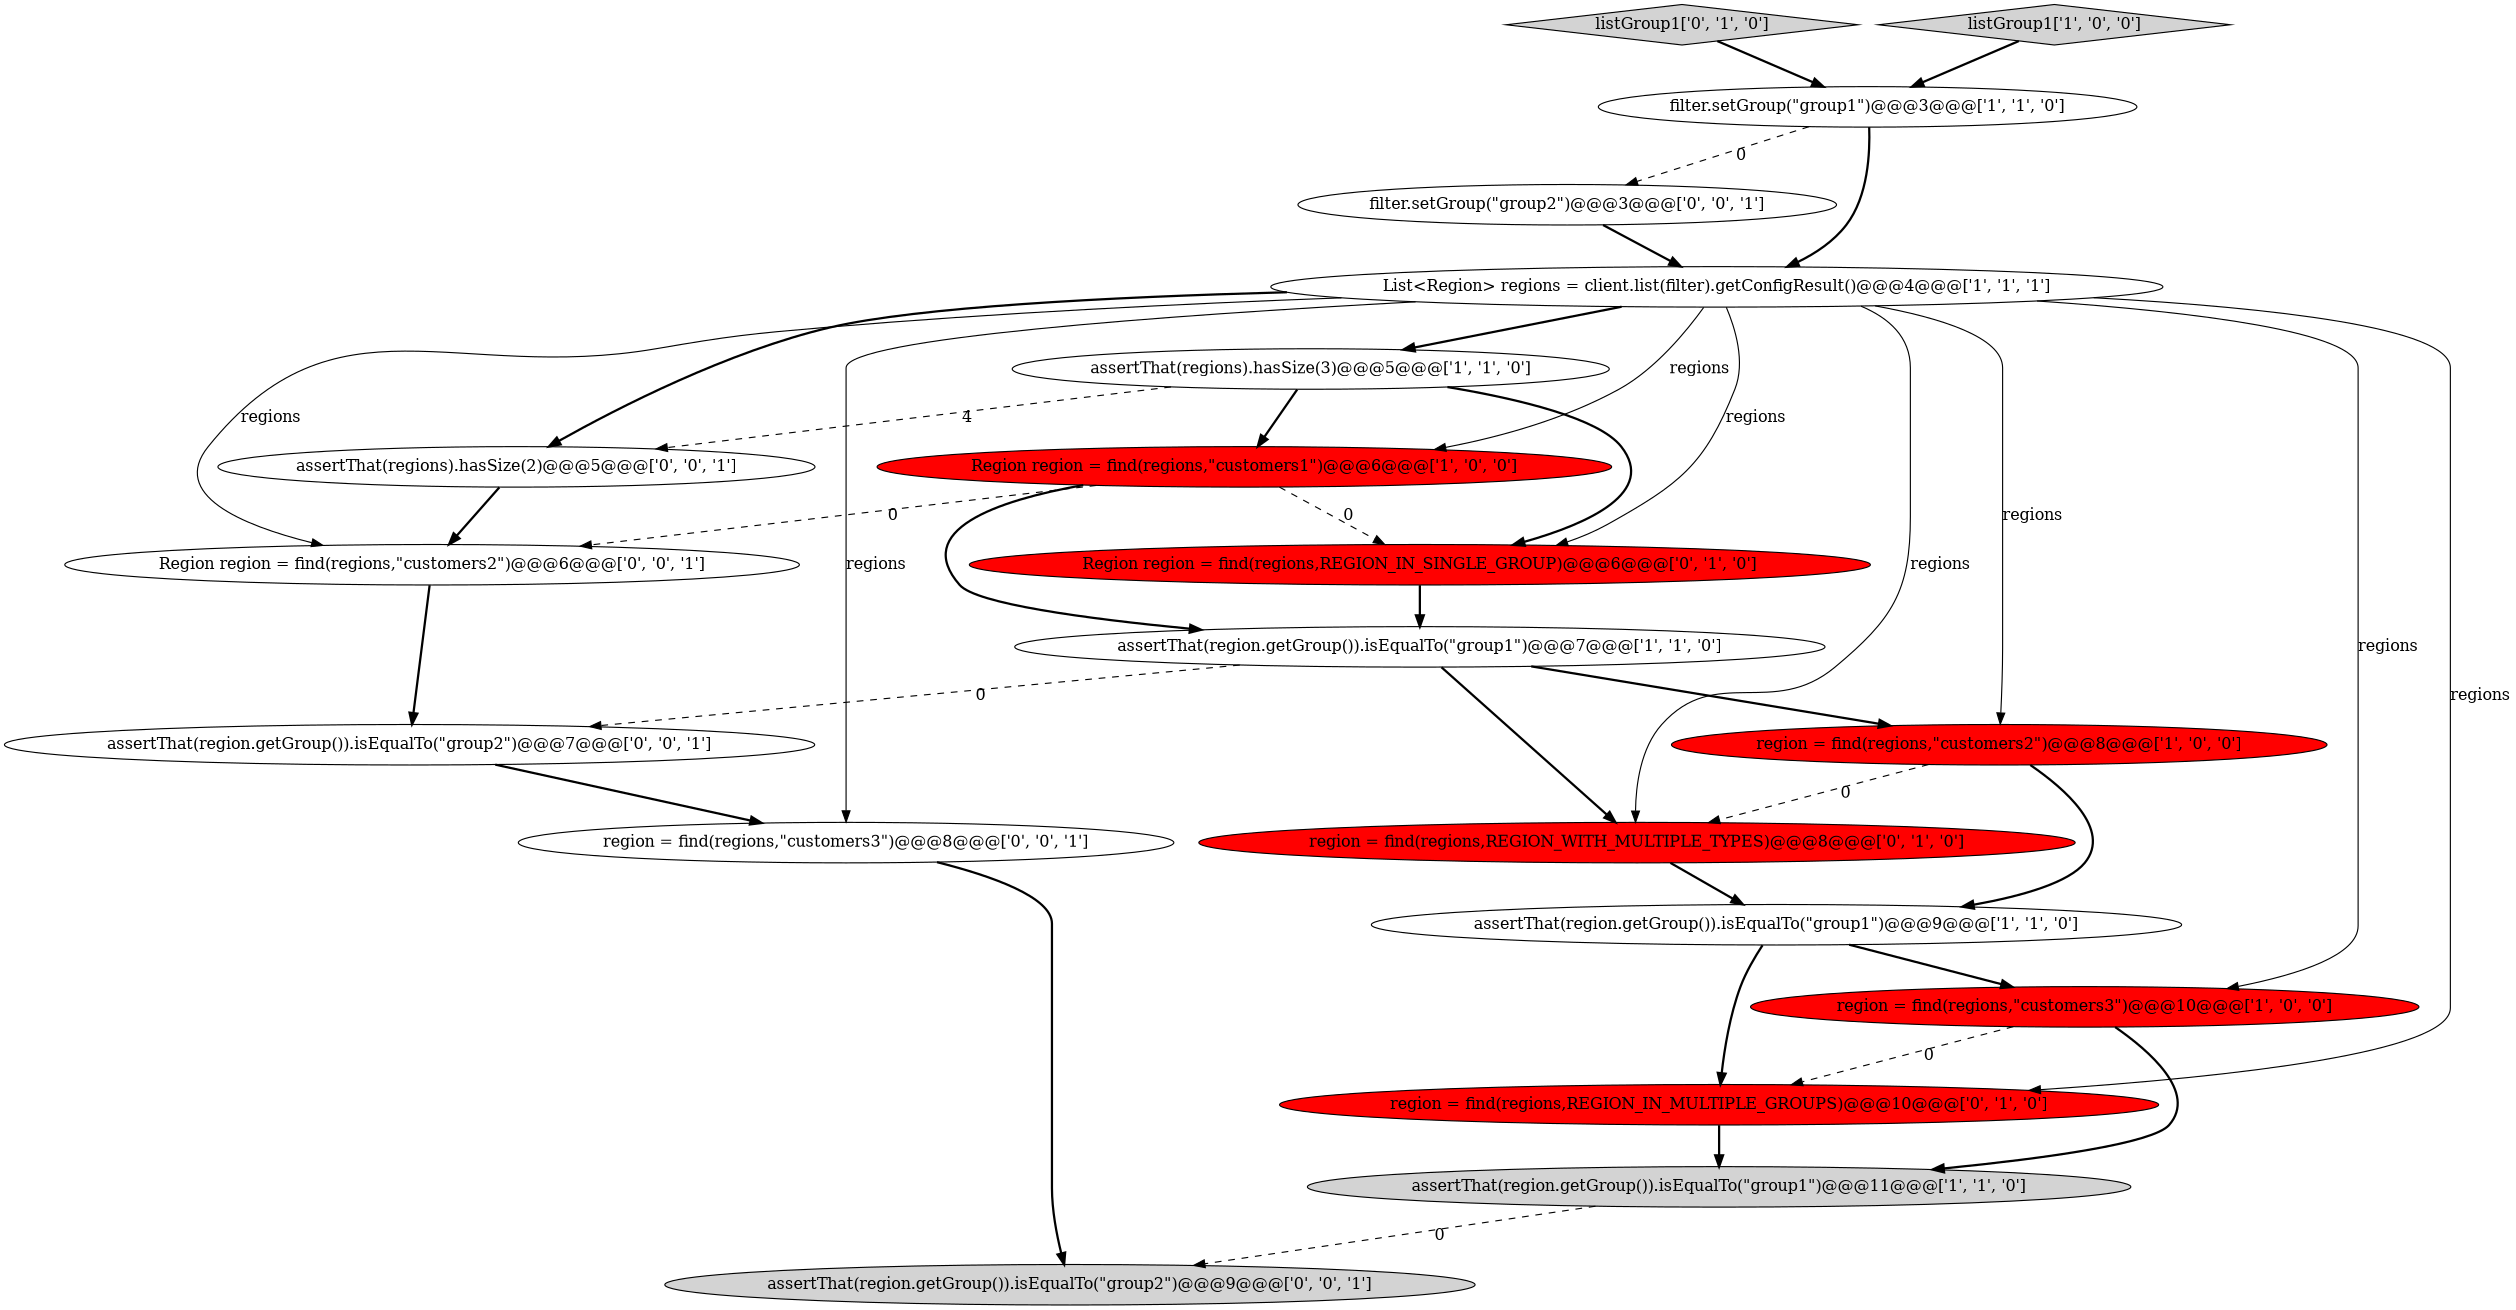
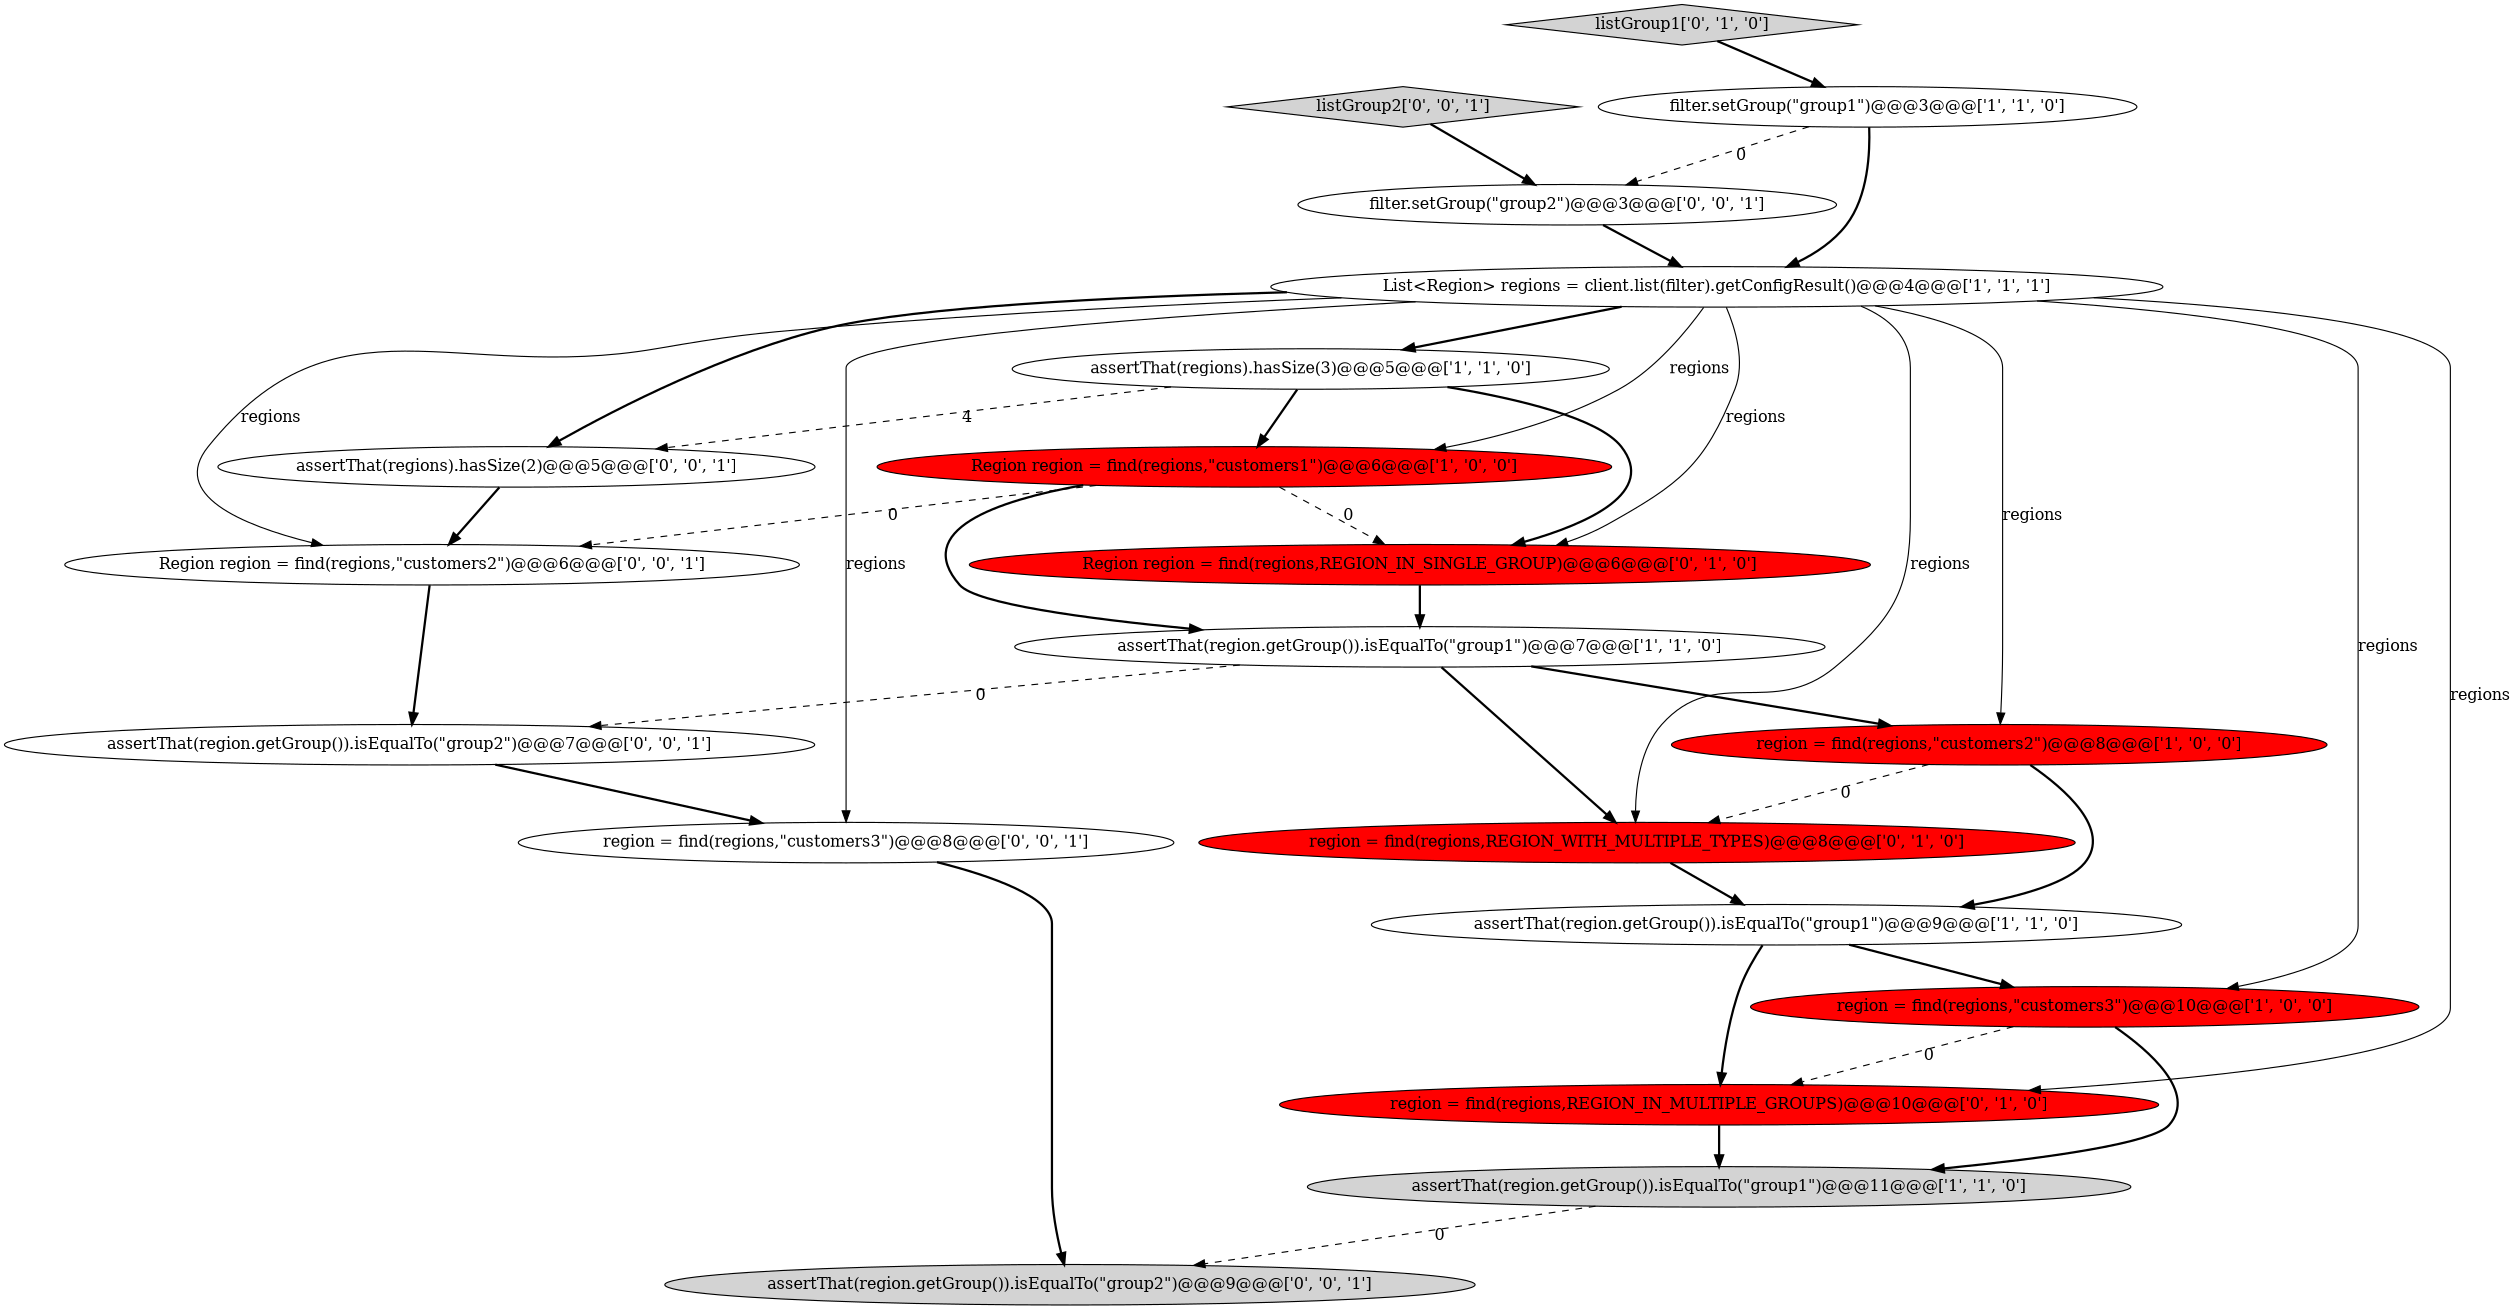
node "listGroup1['1', '0', '0']": removed
node "listGroup2['0', '0', '1']": added
